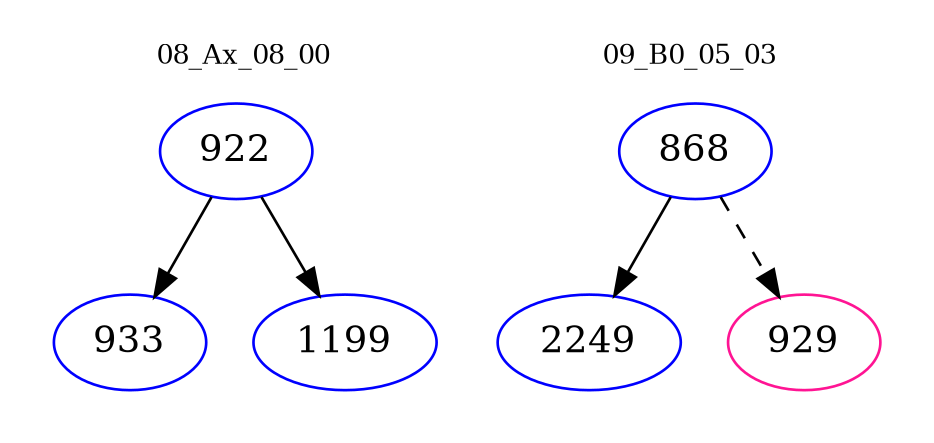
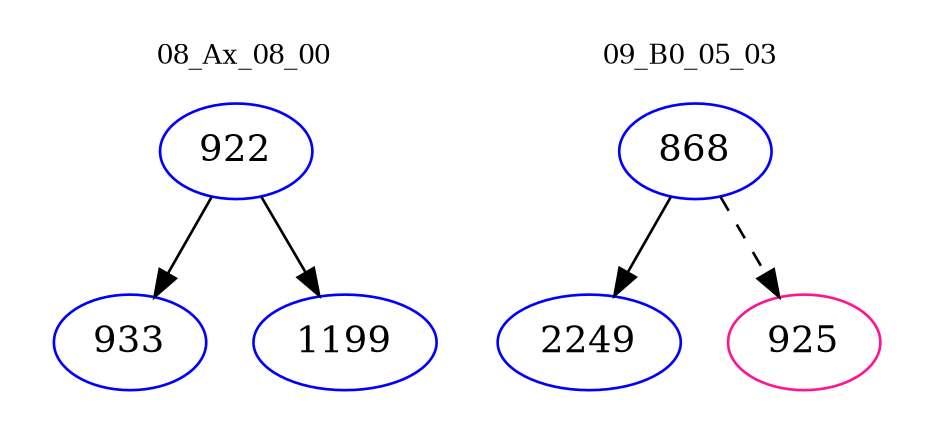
node "929": label "929" -> "925"
